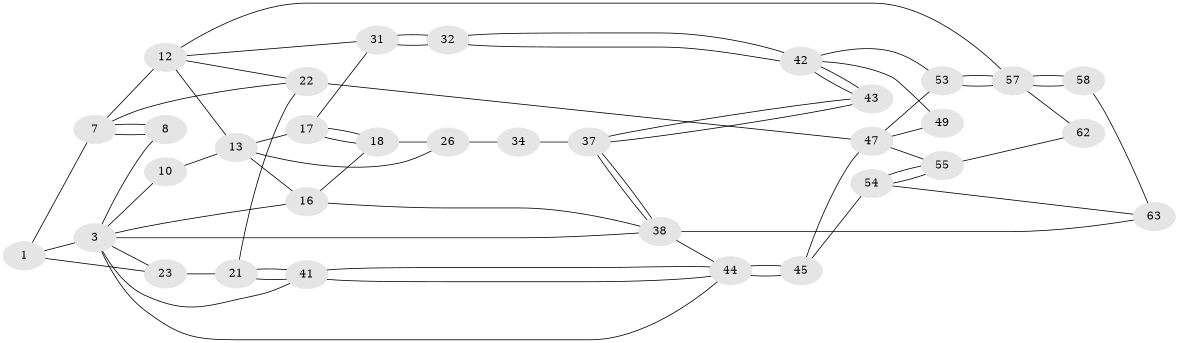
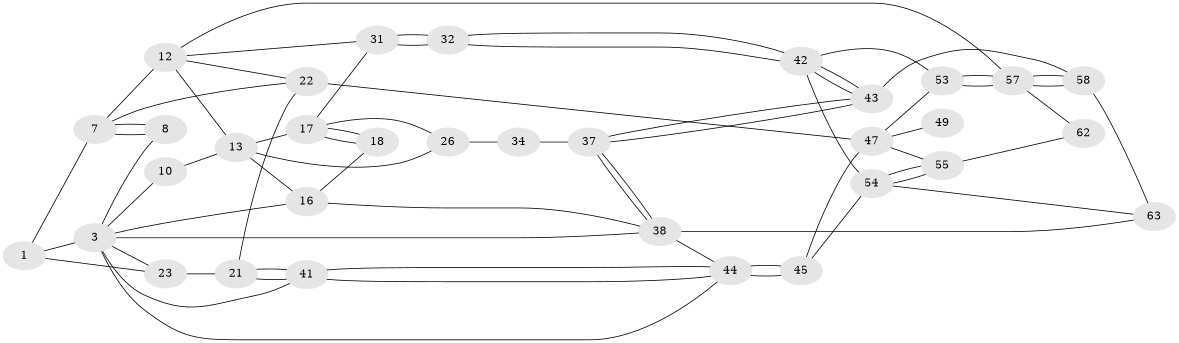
edge "58" -- "43": added
edge "42" -- "49": now "42" -- "54"
edge "18" -- "26": now "17" -- "26"
